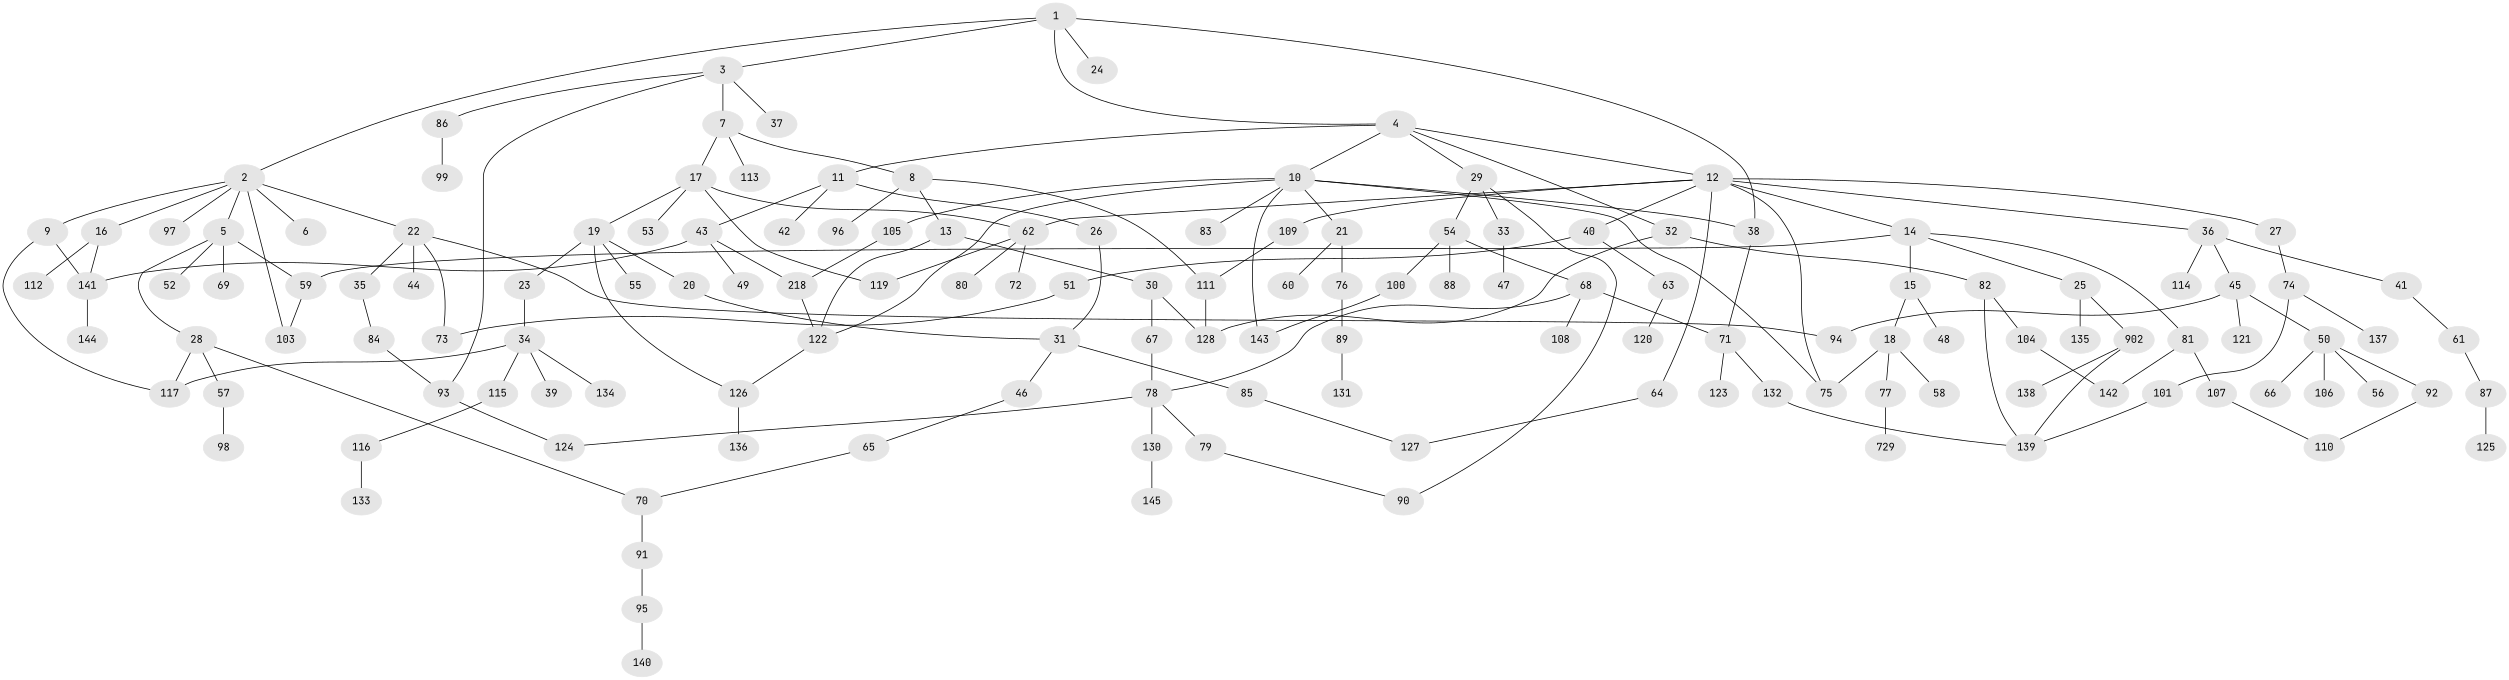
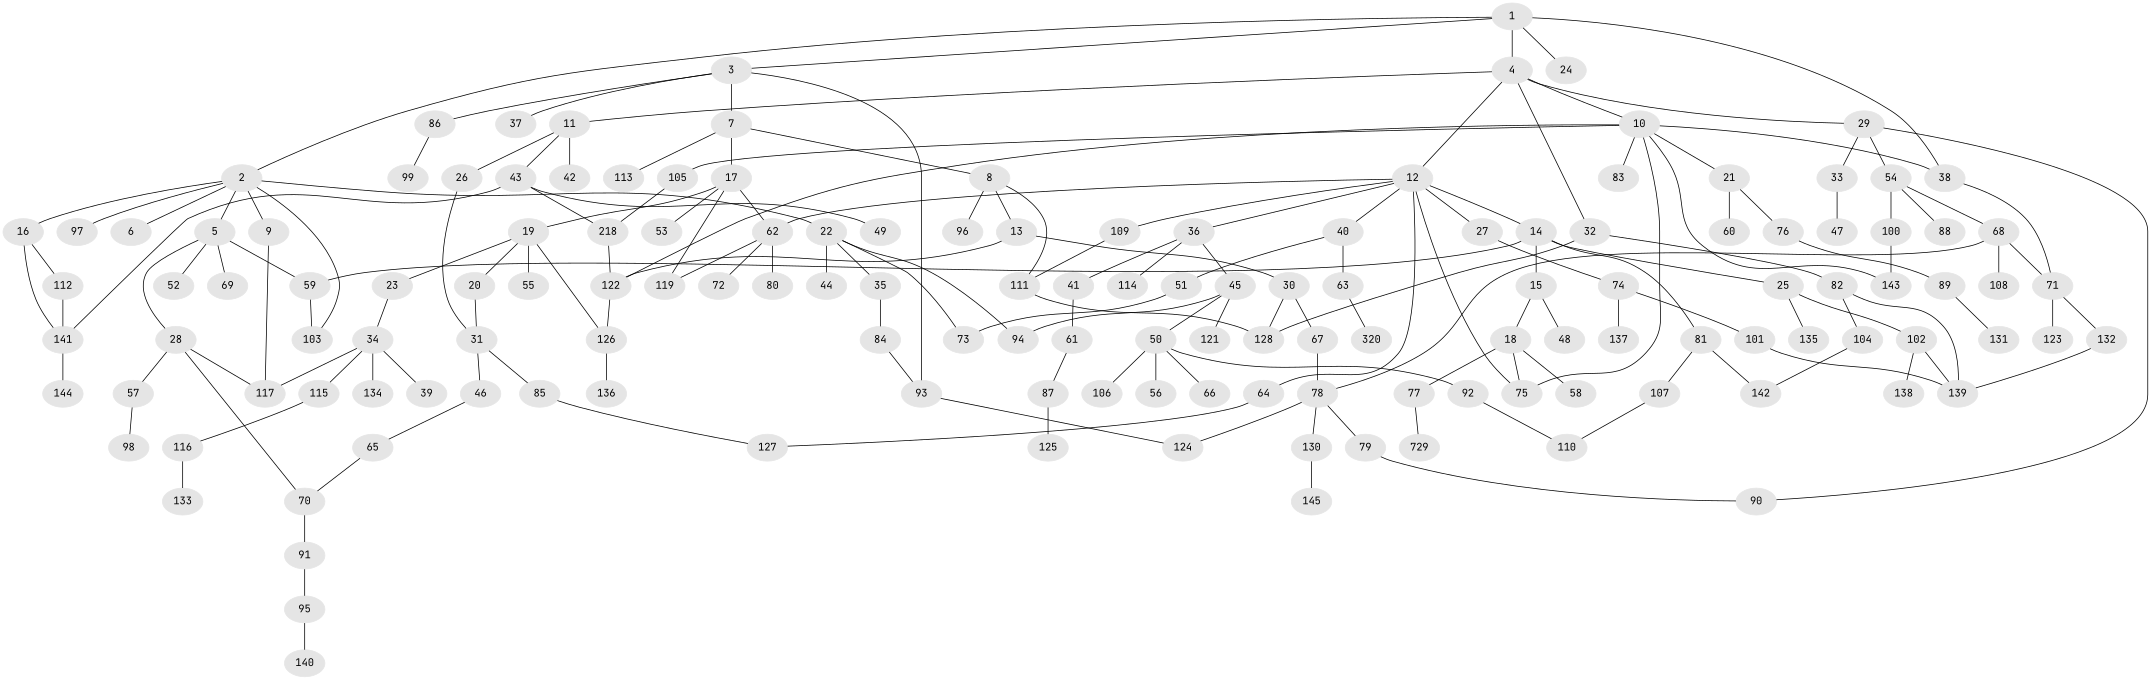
edge "9" -- "141": now "112" -- "141"
node "120": label "120" -> "320"
node "902": label "902" -> "102"
